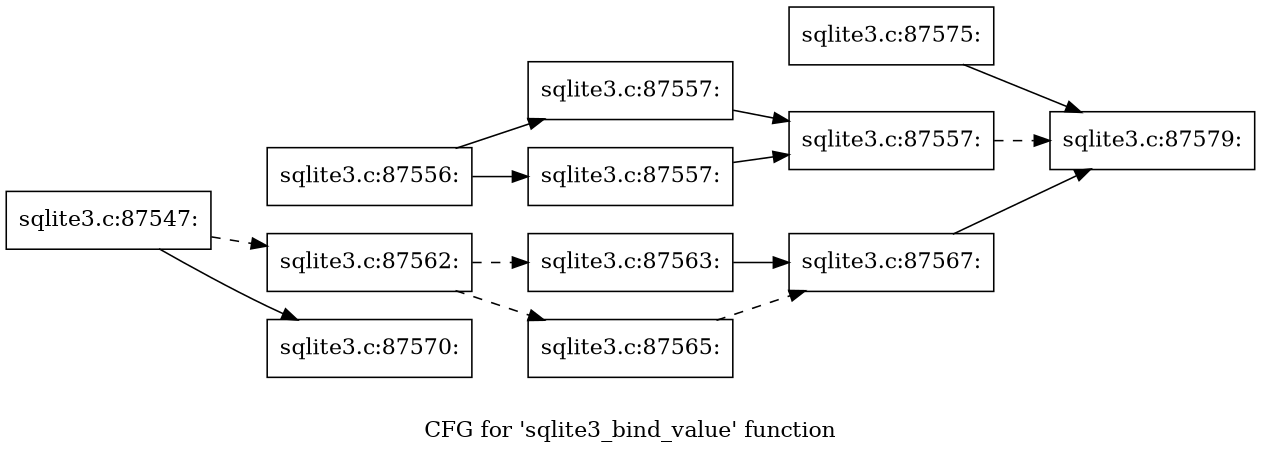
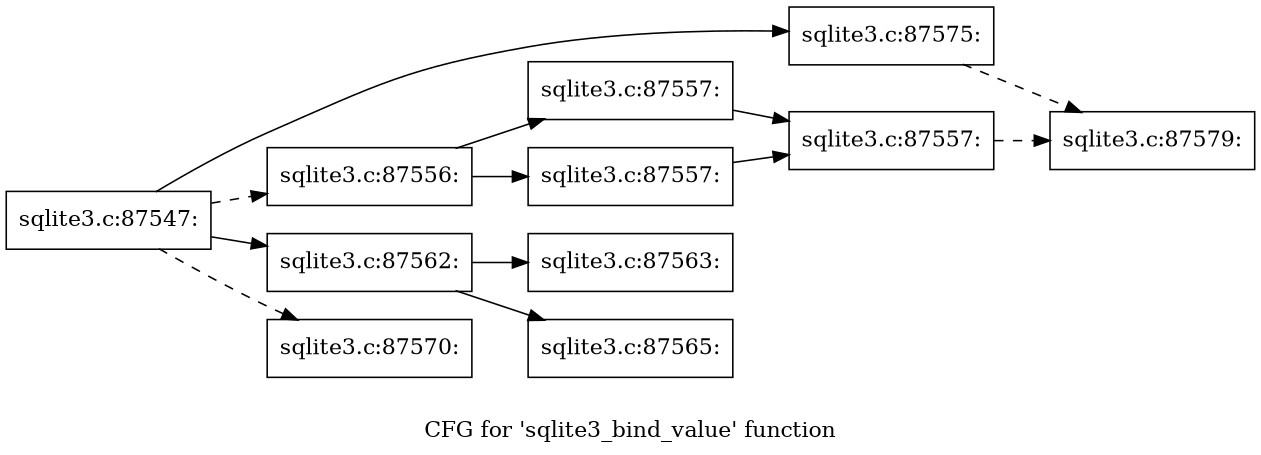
edge "sqlite3.c:87547:" -> "sqlite3.c:87575:": added
edge "sqlite3.c:87575:" -> "sqlite3.c:87579:": style solid -> dashed
edge "sqlite3.c:87547:" -> "sqlite3.c:87556:": added
edge "sqlite3.c:87547:" -> "sqlite3.c:87562:": style dashed -> solid
edge "sqlite3.c:87562:" -> "sqlite3.c:87563:": style dashed -> solid
node "sqlite3.c:87567:": removed
edge "sqlite3.c:87547:" -> "sqlite3.c:87570:": style solid -> dashed
edge "sqlite3.c:87562:" -> "sqlite3.c:87565:": style dashed -> solid
